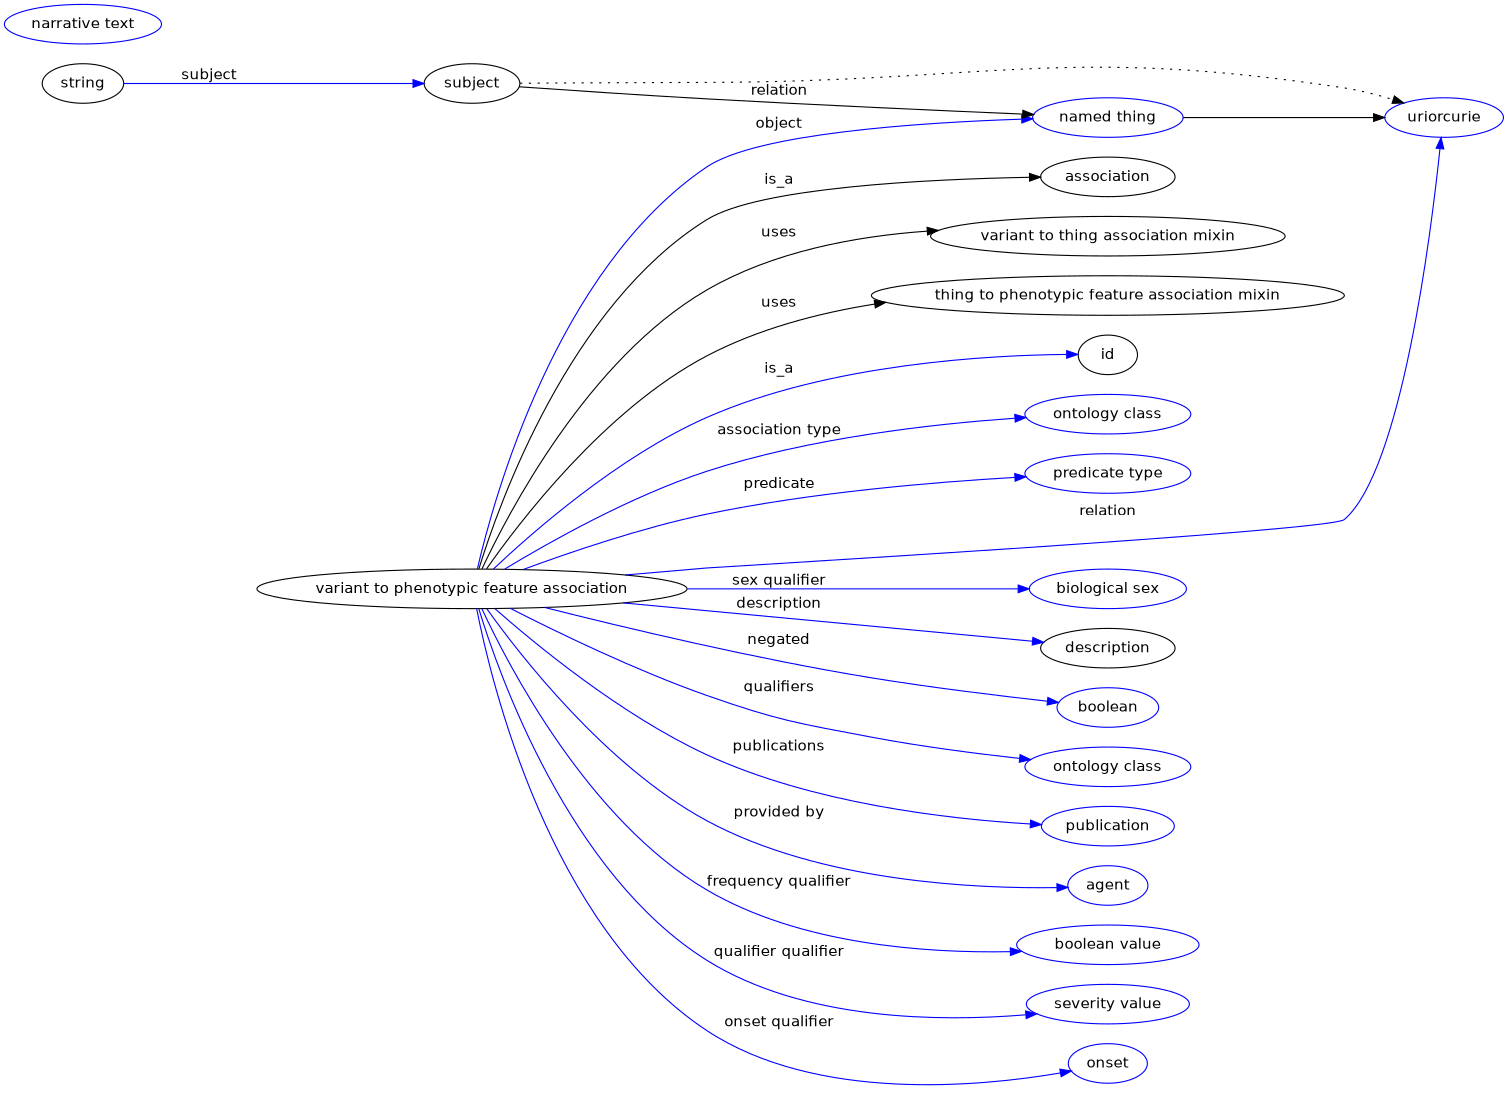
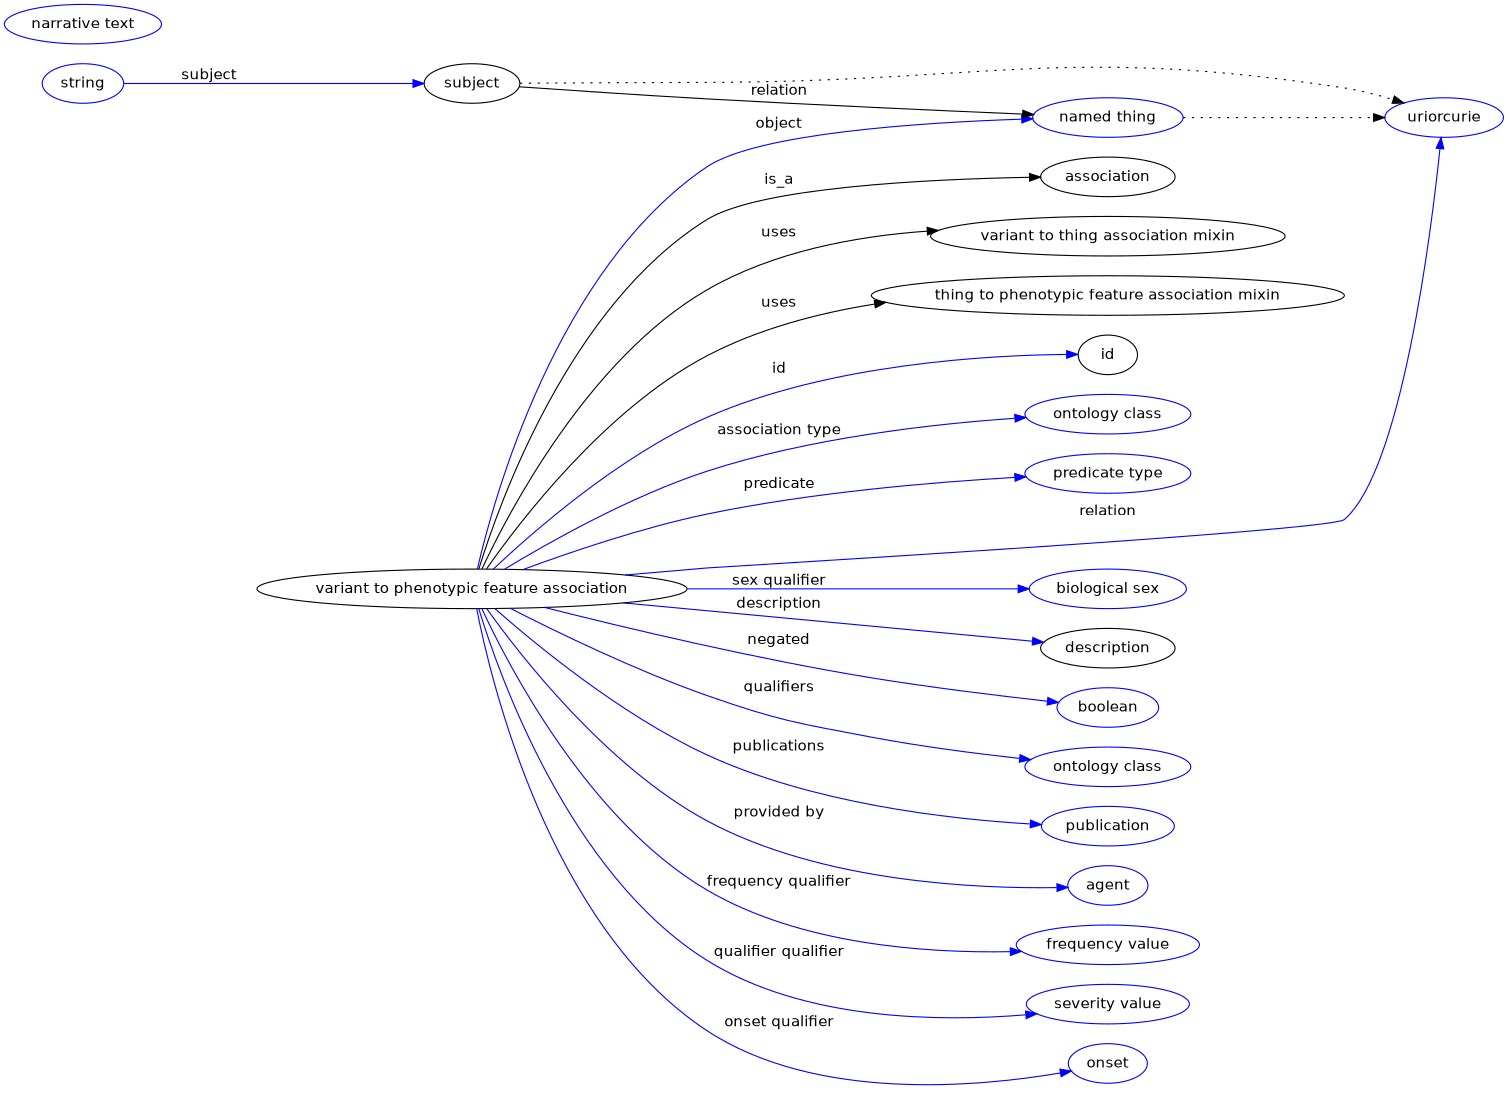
node "string": color black -> blue
edge "named thing" -> "uriorcurie": style solid -> dotted
edge "variant to phenotypic feature association" -> "id": label "is_a" -> "id"
node "boolean value": label "boolean value" -> "frequency value"
